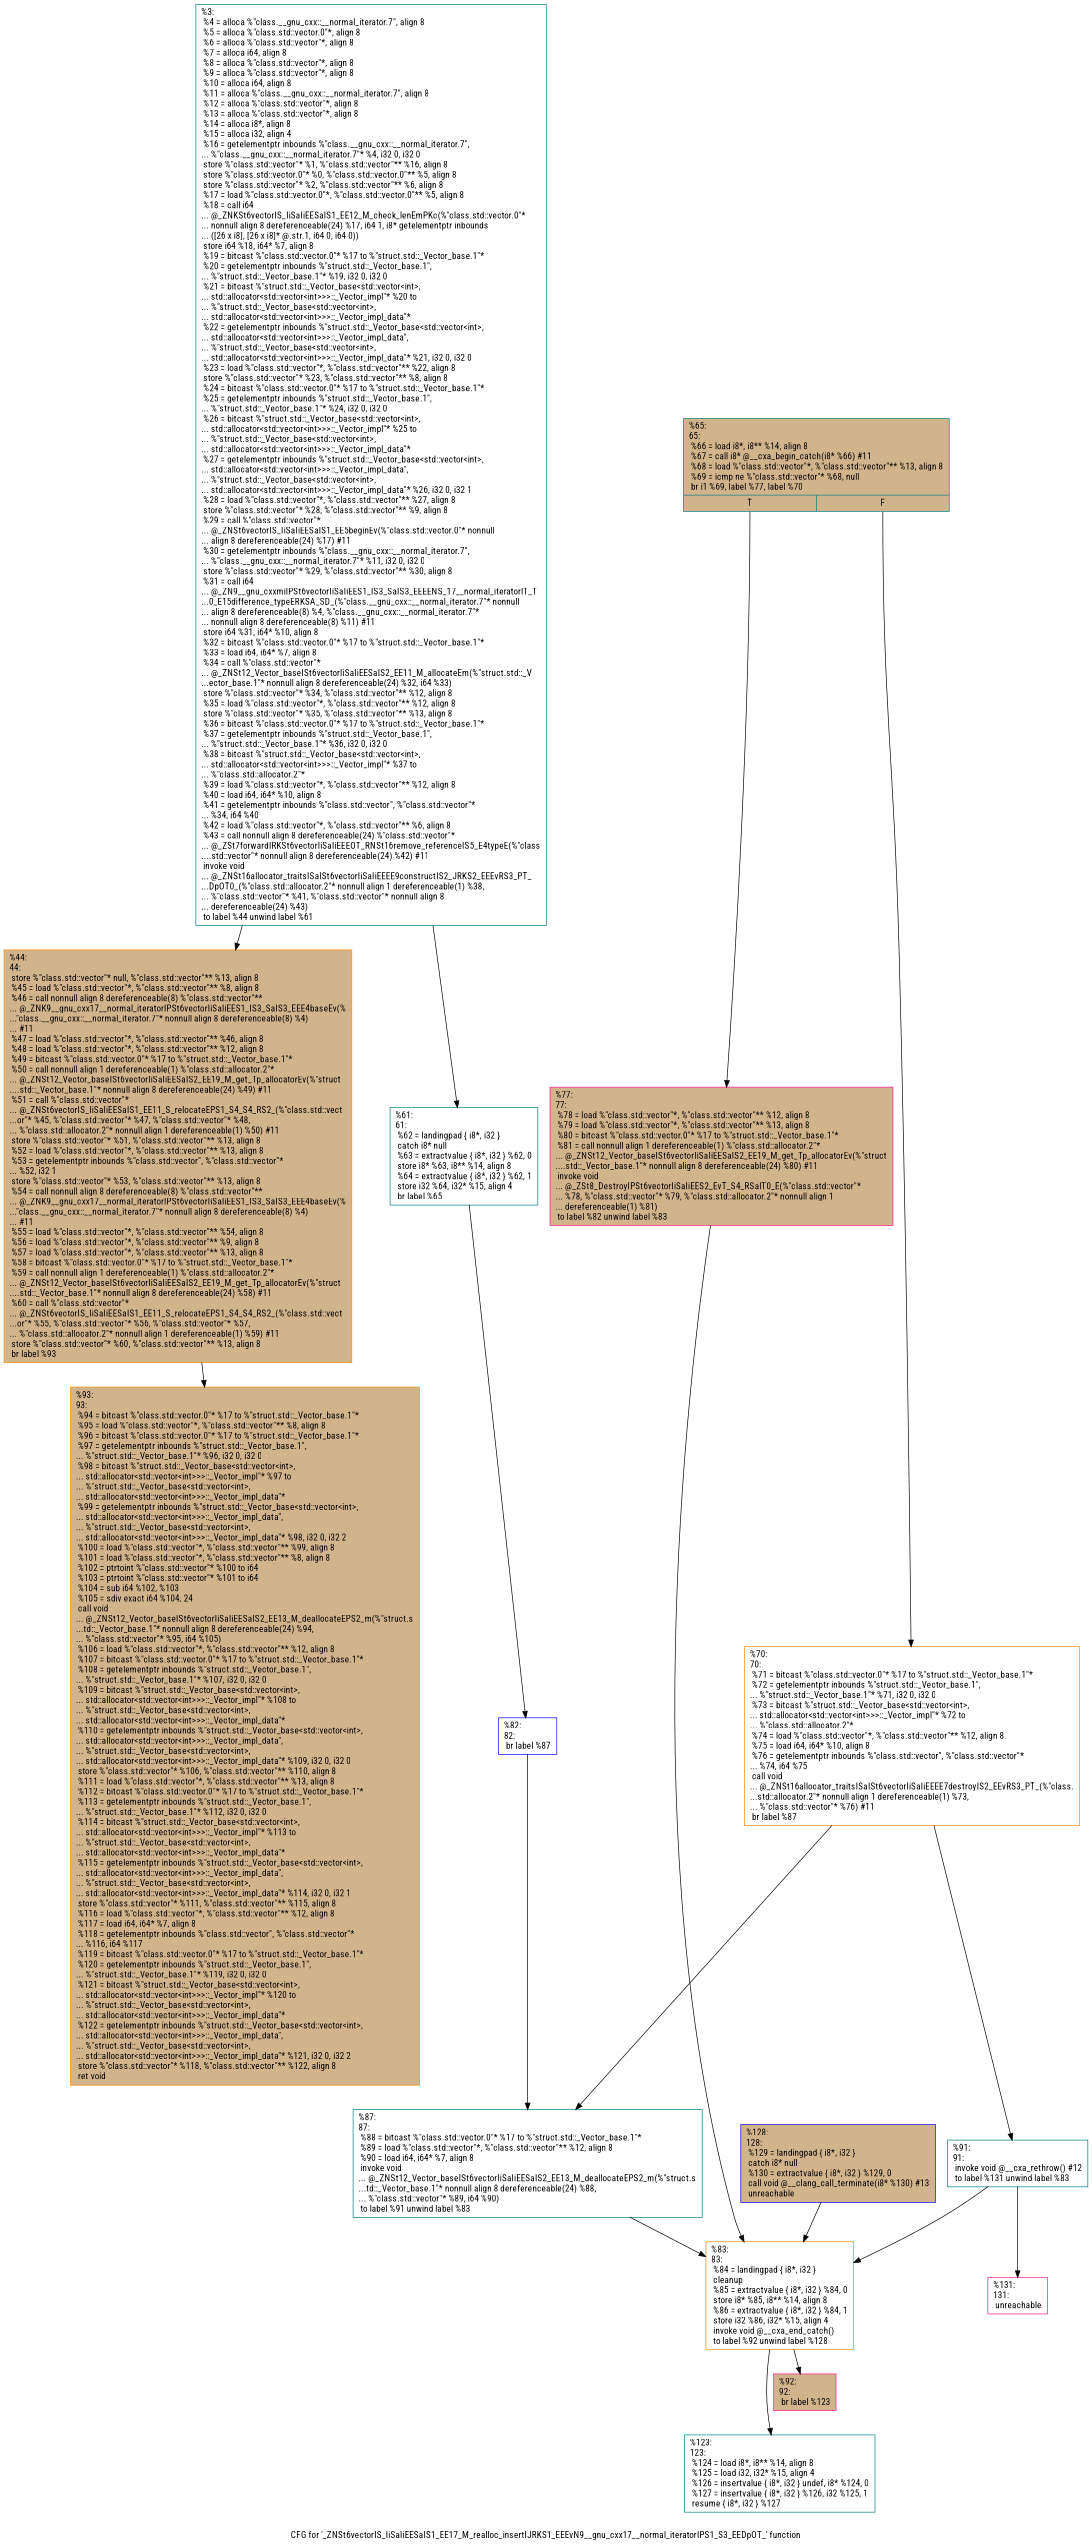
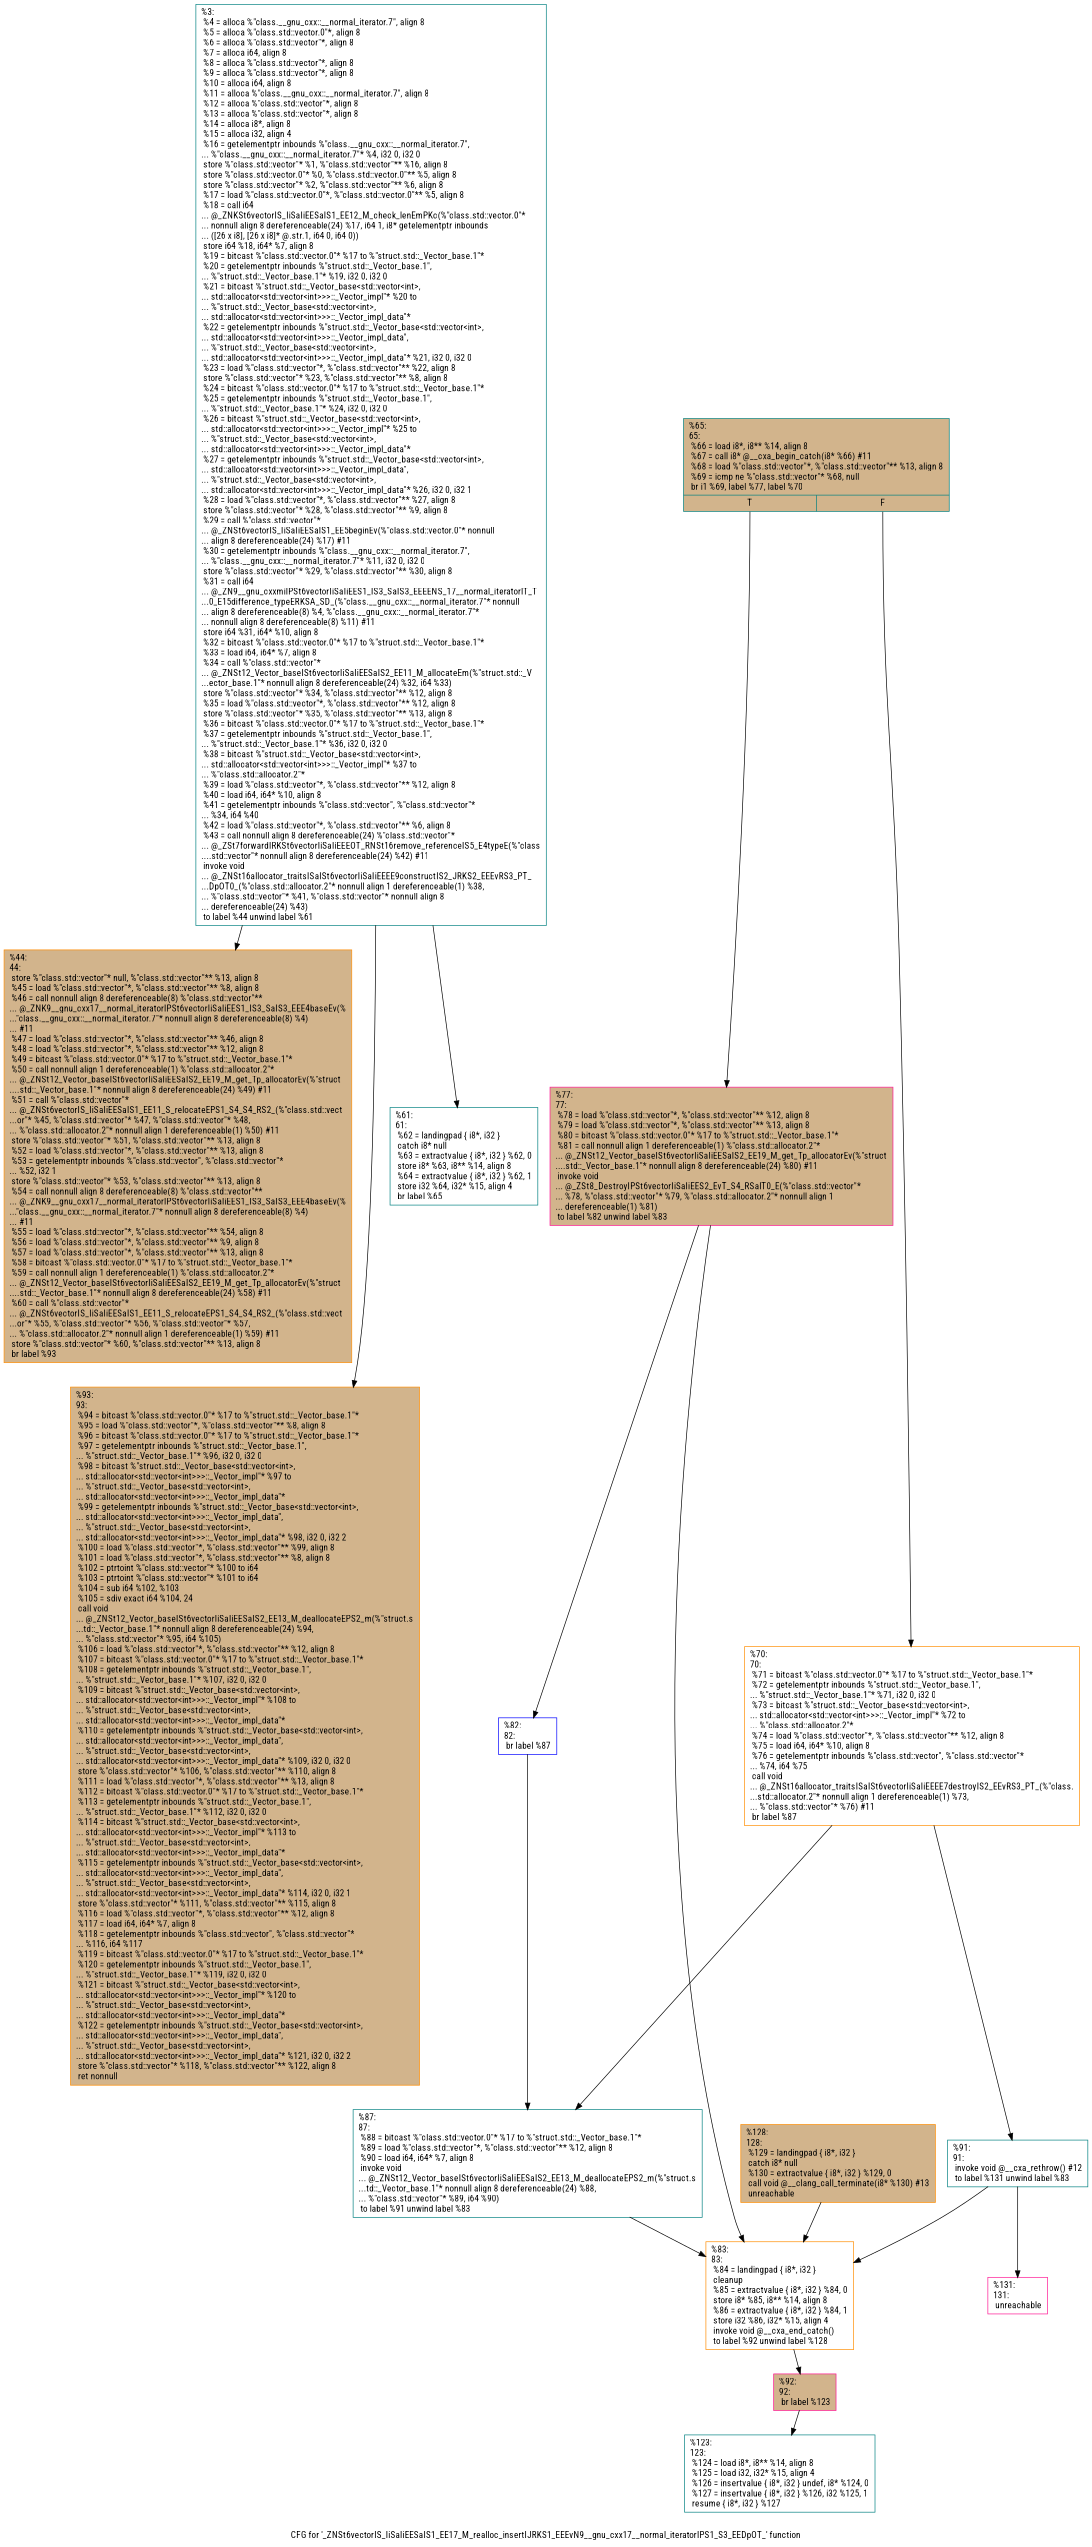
edge "%44:" -> "%93:": now "%3:" -> "%93:"
edge "%61:" -> "%82:": now "%77:" -> "%82:"
node "%93:": text "ret void" -> "ret nonnull"
node "%128:": color blue -> darkorange
edge "%83:" -> "%123:": now "%92:" -> "%123:"
